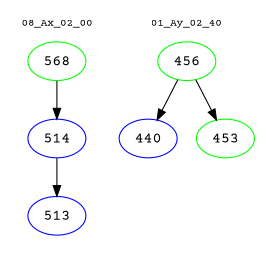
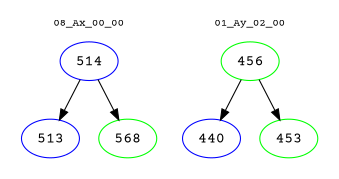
cluster "08_Ax_02_00": label "08_Ax_02_00" -> "08_Ax_00_00"
cluster "01_Ay_02_40": label "01_Ay_02_40" -> "01_Ay_02_00"
edge "568" -> "514": reversed
